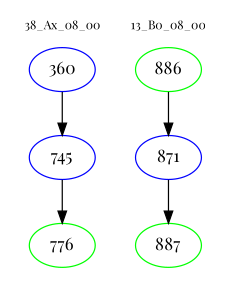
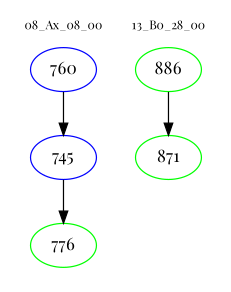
cluster "38_Ax_08_00": label "38_Ax_08_00" -> "08_Ax_08_00"
cluster "13_B0_08_00": label "13_B0_08_00" -> "13_B0_28_00"
node "360": label "360" -> "760"
node "871": color blue -> green
node "887": removed
